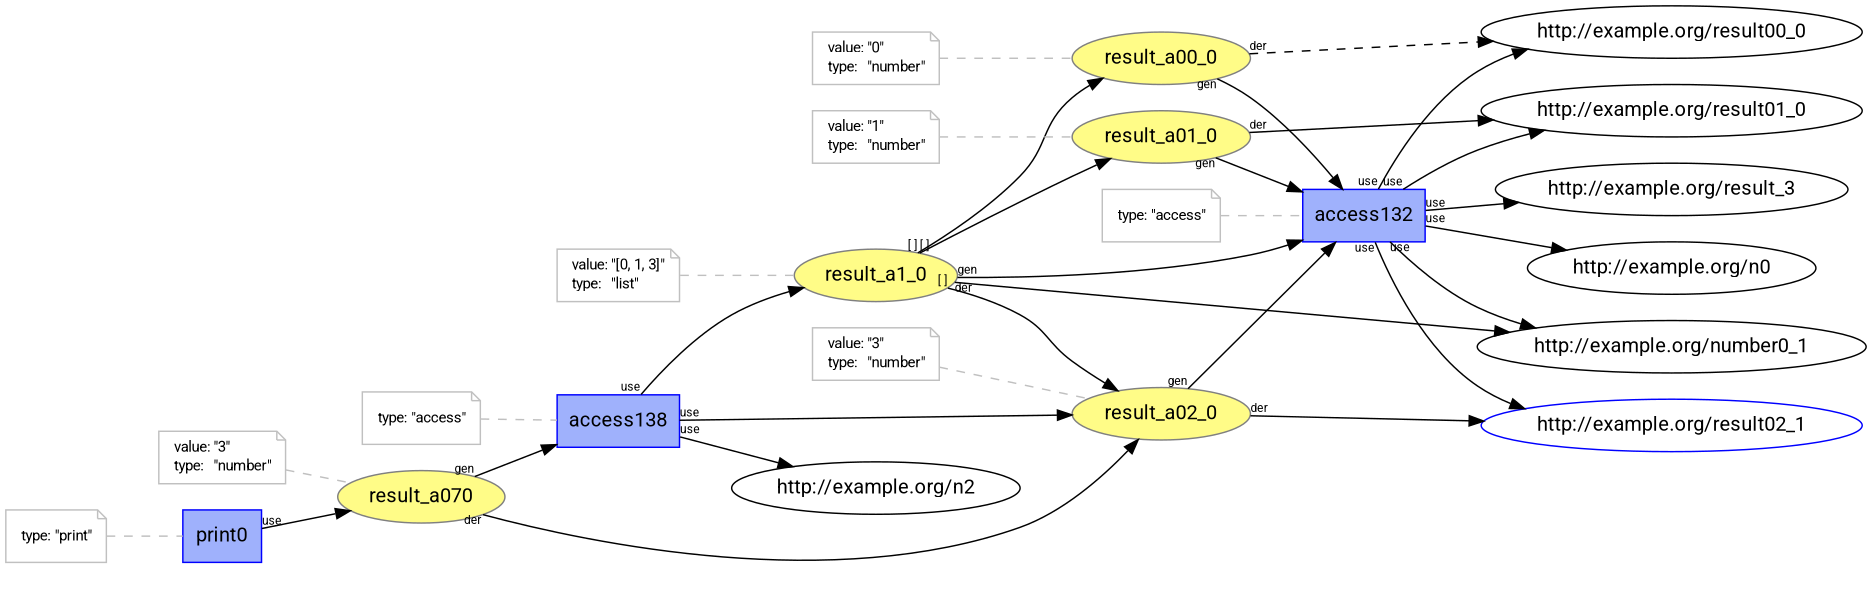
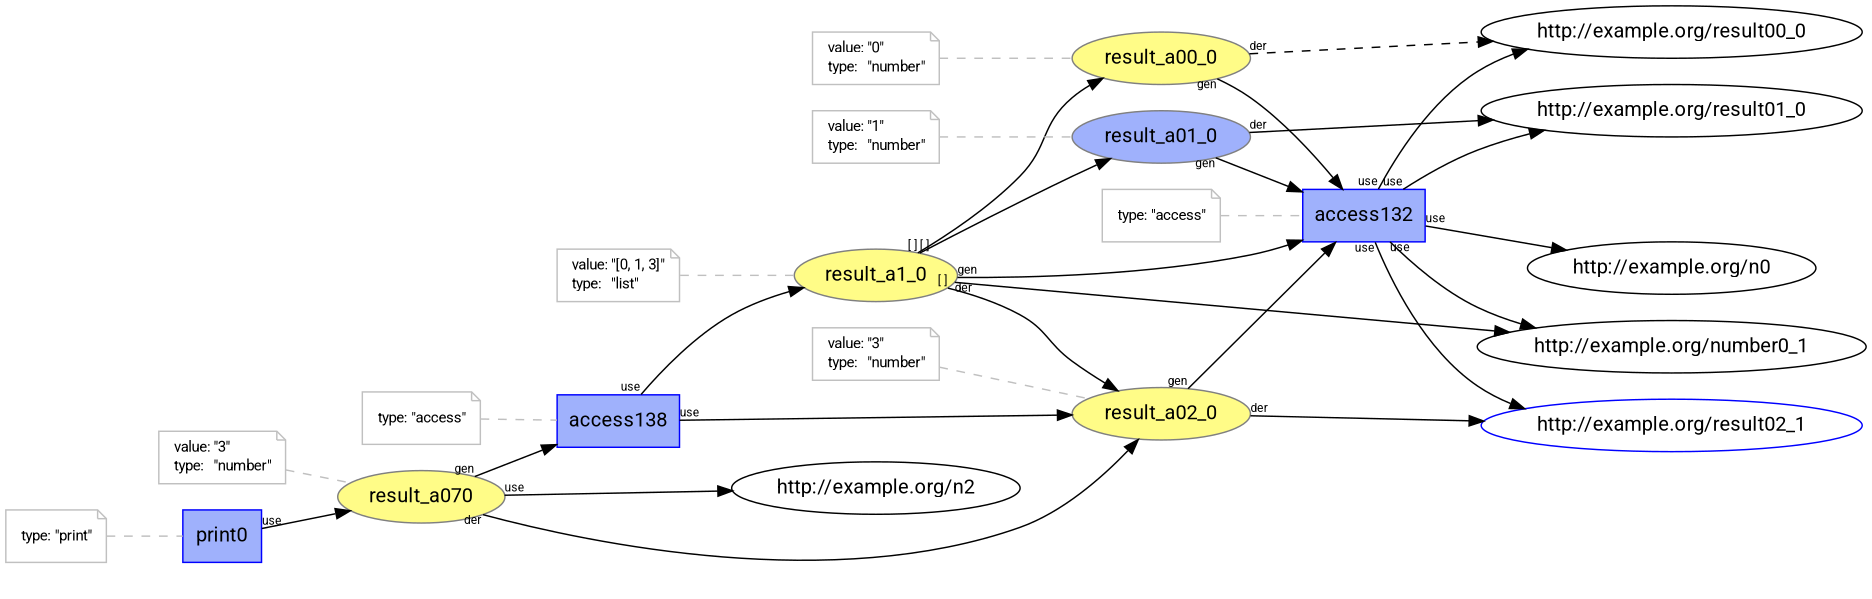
node "result_a01_0": fillcolor #fffc87 -> #9fb1fc
node "http://example.org/result_3": removed
edge "access138" -> "http://example.org/n2": now "result_a070" -> "http://example.org/n2"
